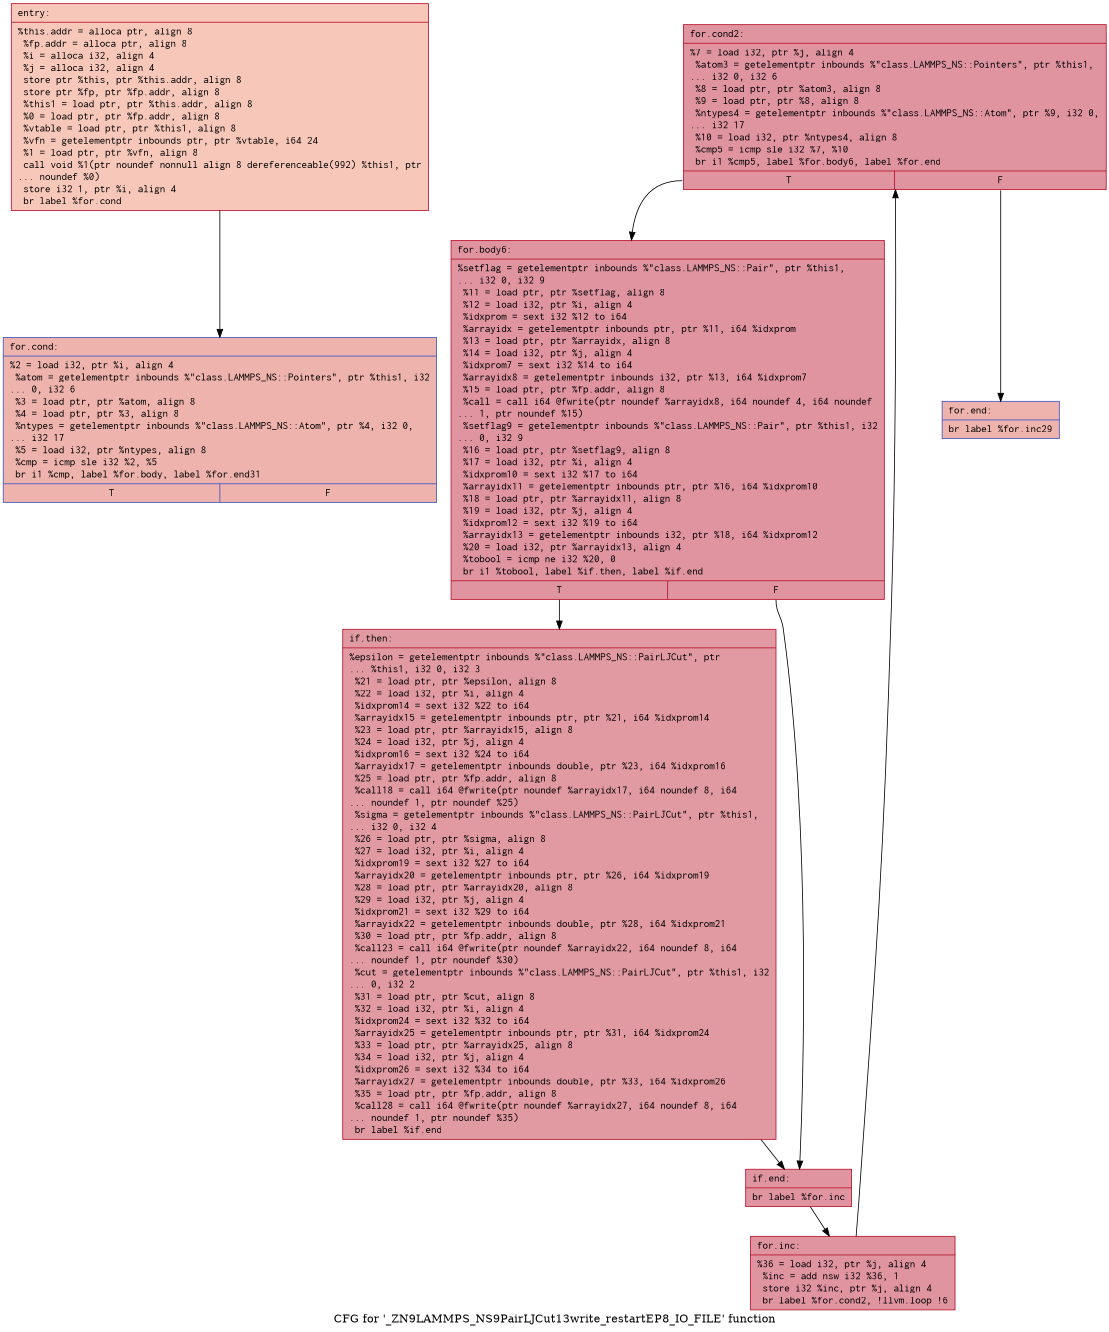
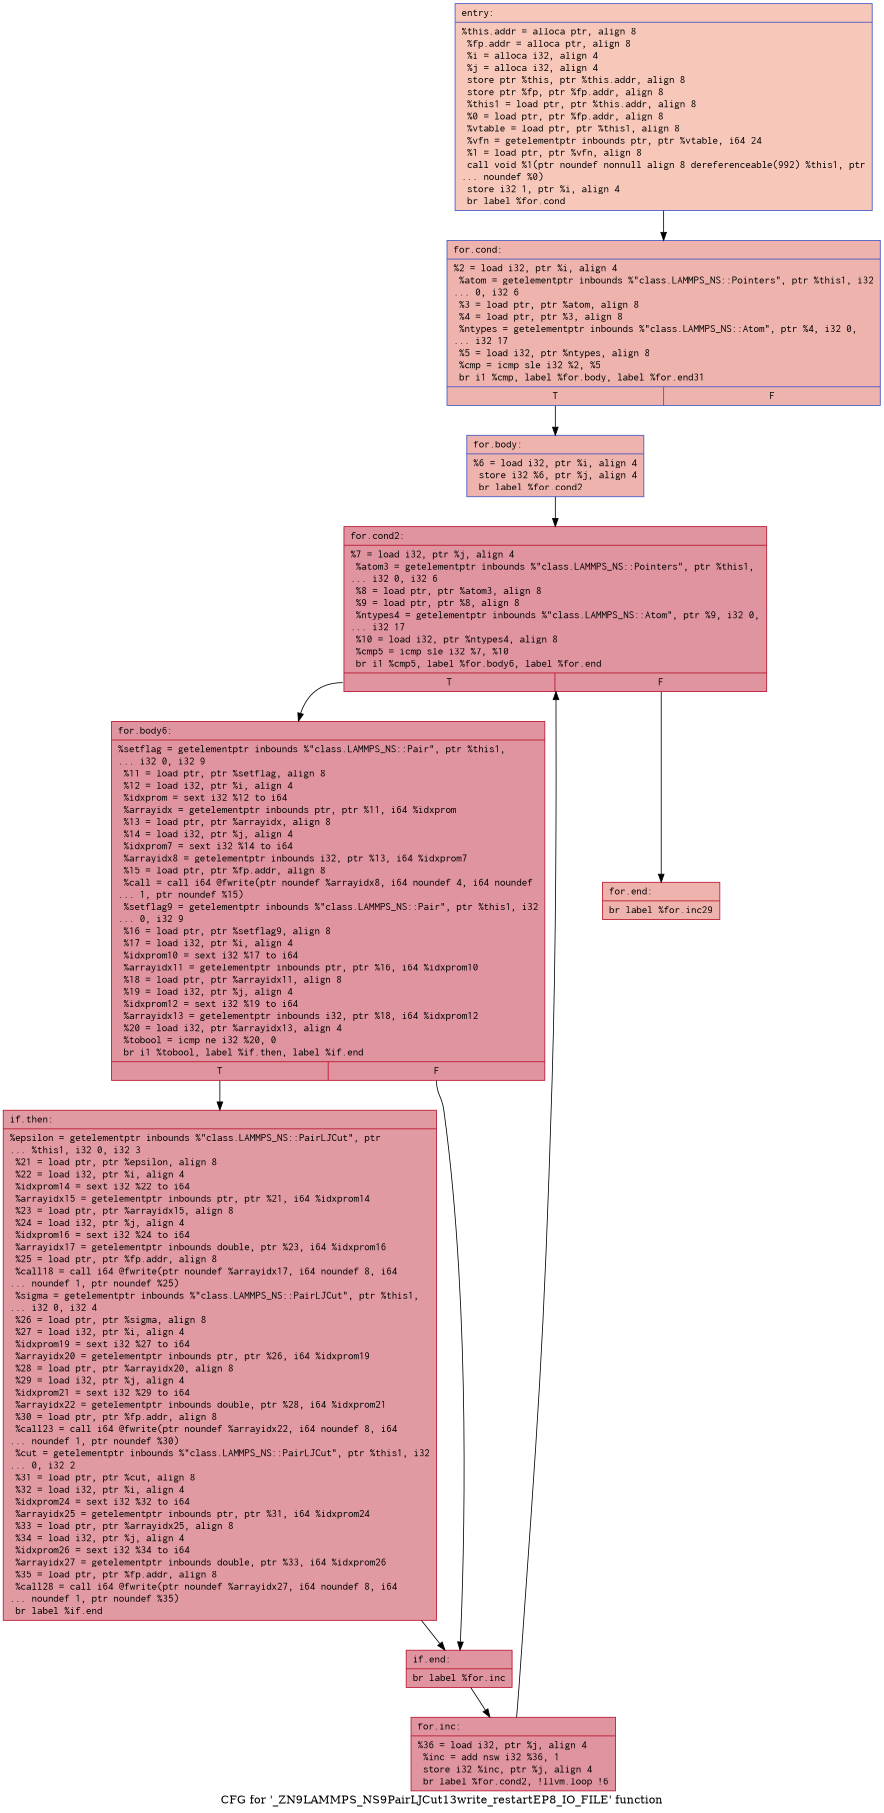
node "entry:": color #b70d28ff -> #3d50c3ff
node "for.end:": color #3d50c3ff -> #b70d28ff
node "for.body:": added
